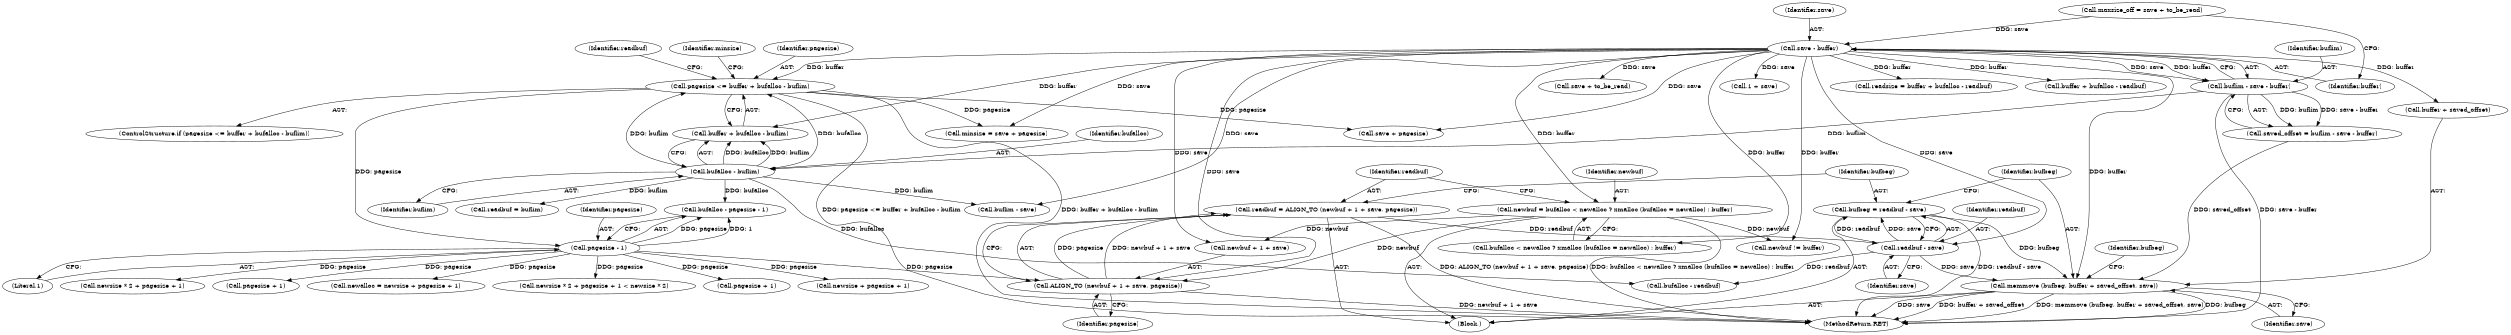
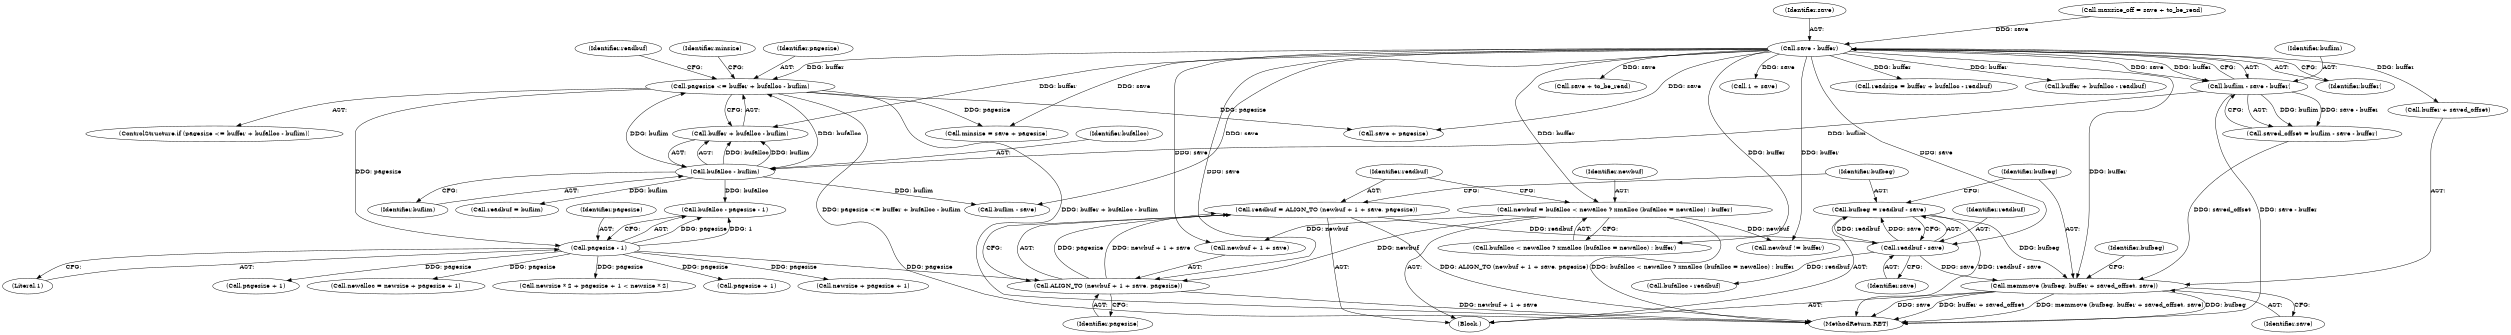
edge "(Call,maxsize_off = save + to_be_read)" -> "(Identifier,buffer)": now "(Call,save - buffer)" -> "(Identifier,buffer)"
edge "(Call,buffer + bufalloc - buflim)" -> "(Call,bufalloc - buflim)": label "CFG: " -> "AST: "
edge "(Call,bufalloc - buflim)" -> "(Call,bufalloc - readbuf)": removed, label "DDG: bufalloc"
node "(Call,newsize * 2 + pagesize + 1)": removed
